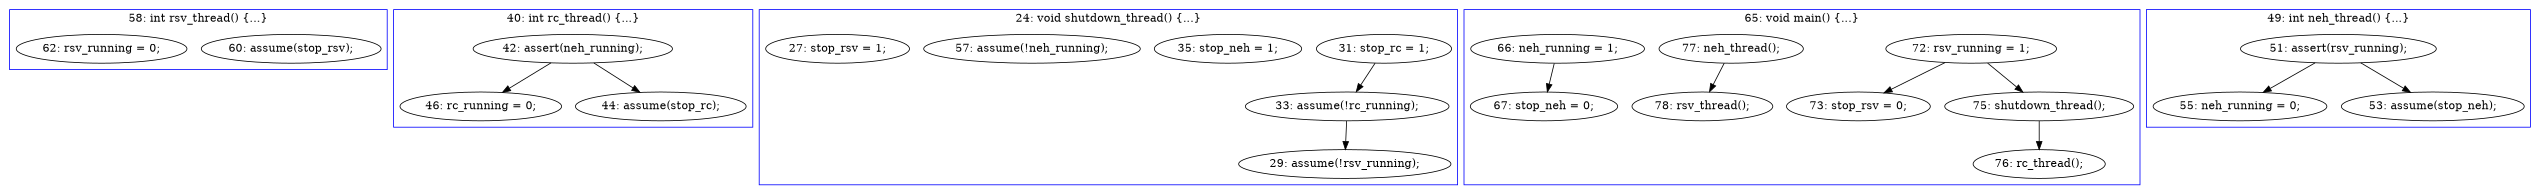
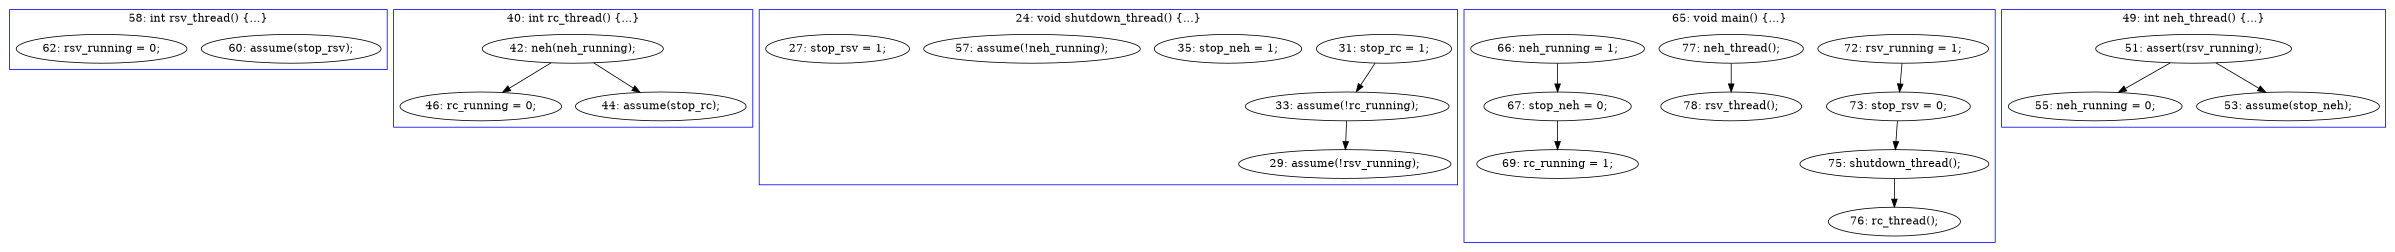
node "42: assert(neh_running);": label "42: assert(neh_running);" -> "42: neh(neh_running);"
edge "72: rsv_running = 1;" -> "75: shutdown_thread();": now "73: stop_rsv = 0;" -> "75: shutdown_thread();"
node "69: rc_running = 1;": added
